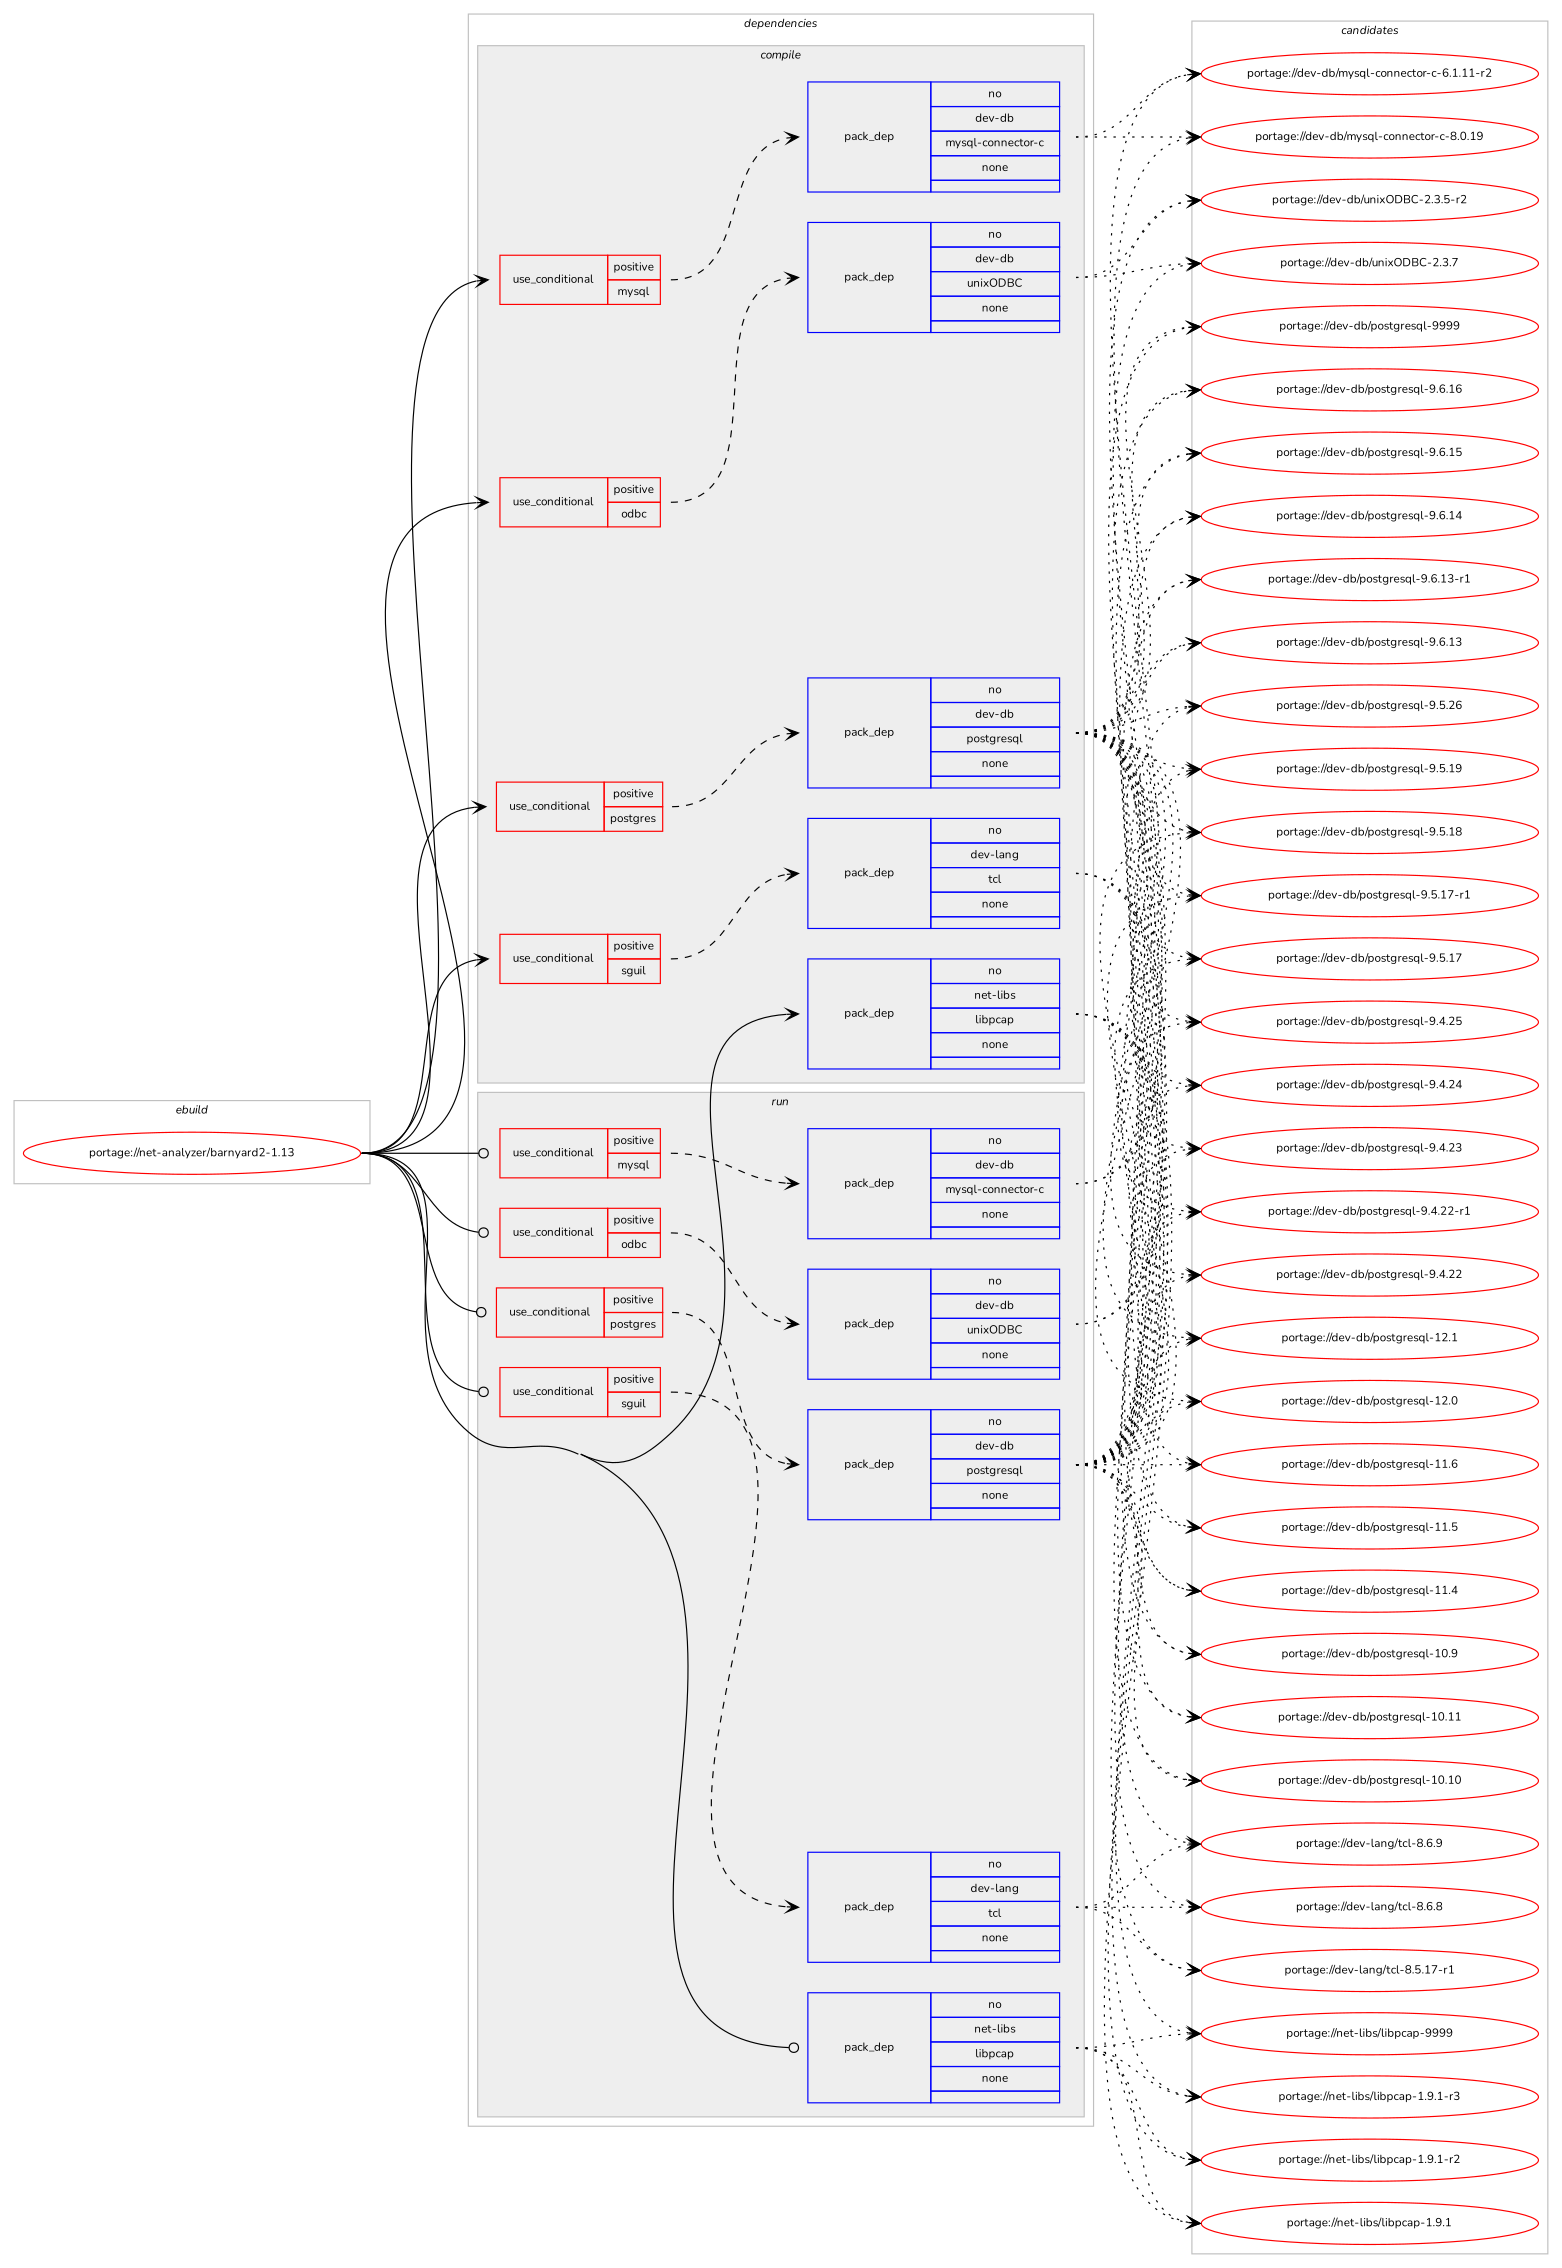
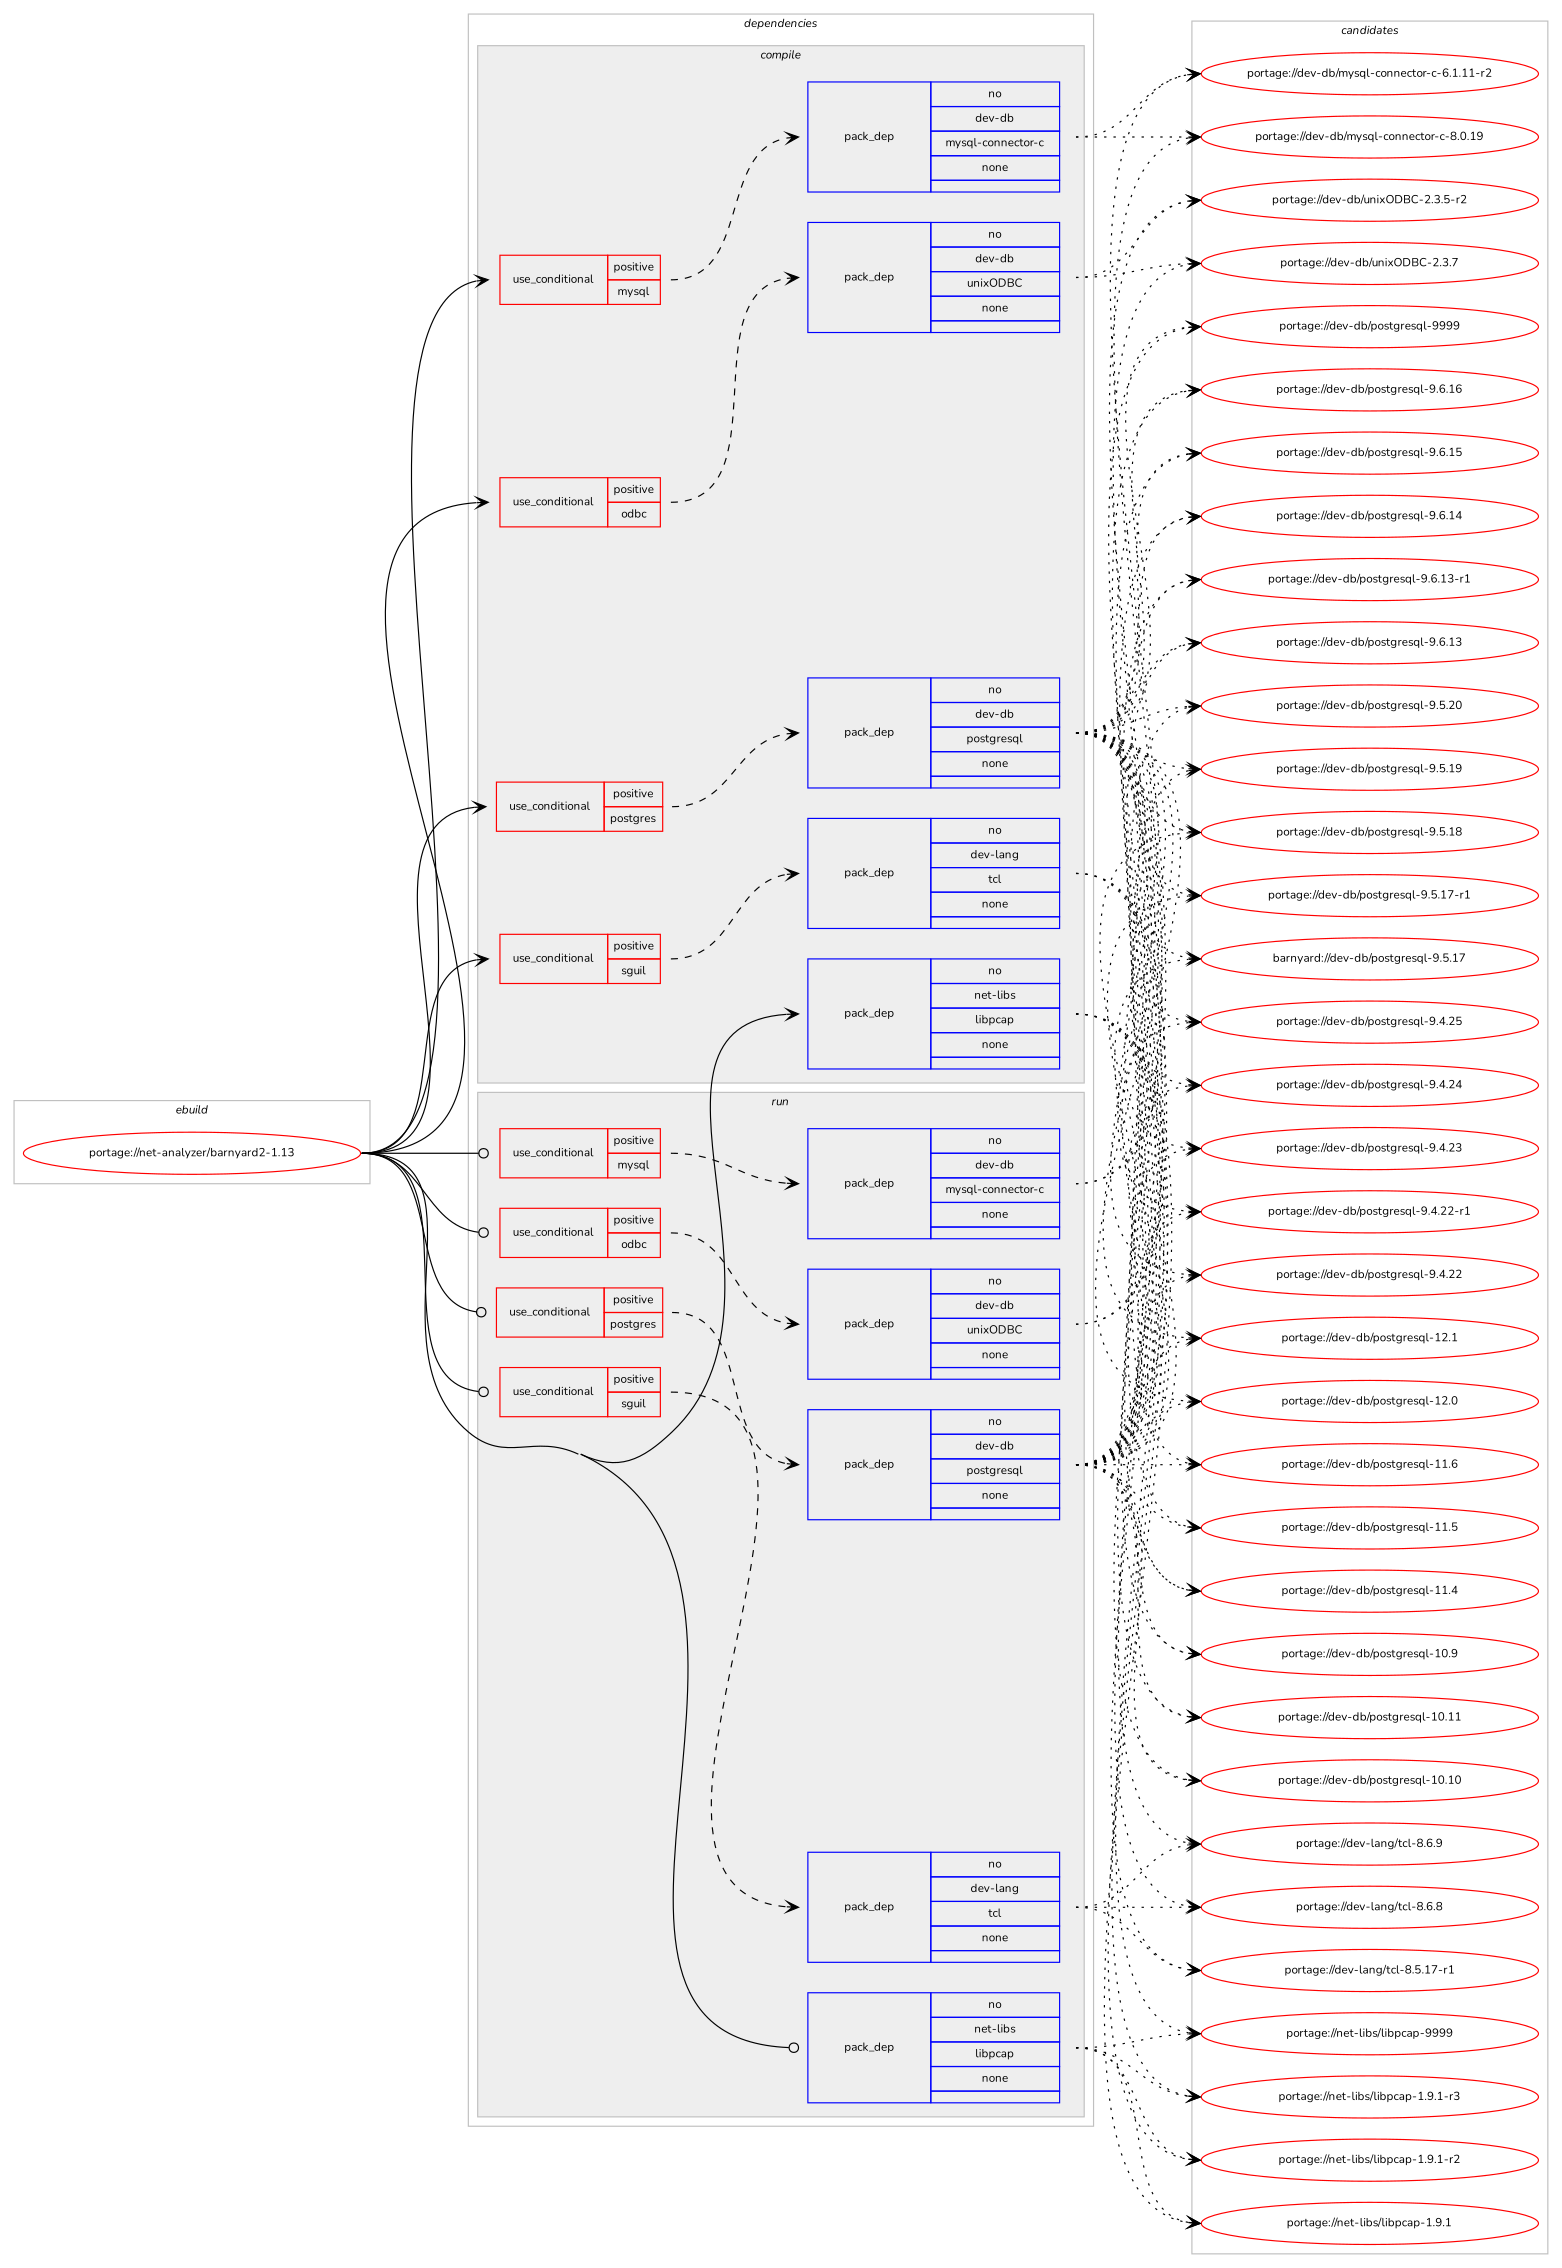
node "portage://dev-db/postgresql-9.5.26": label "portage://dev-db/postgresql-9.5.26" -> "portage://dev-db/postgresql-9.5.20"
node "portage://dev-db/postgresql-9.5.17": label "portage://dev-db/postgresql-9.5.17" -> "barnyard://dev-db/postgresql-9.5.17"
